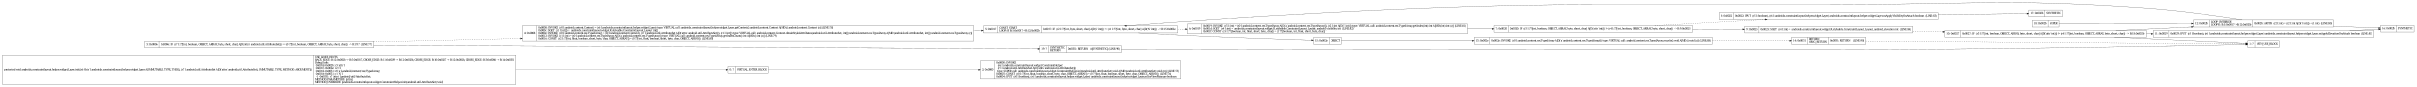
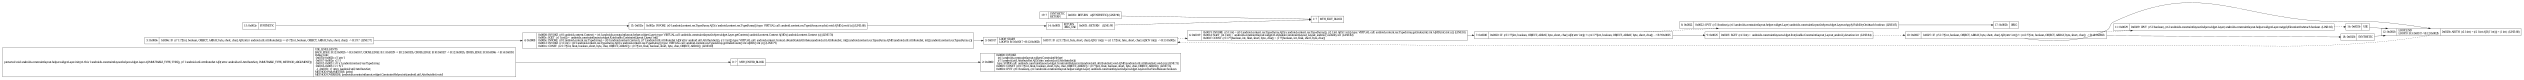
edge "12: 0x002b" -> "5: 0x0017": style solid -> dashed
node "17: 0x002b": text "SYNTHETIC" -> "ORIG"
node "12: 0x002b": text "LOOP_OVERRIDE" -> "LOOP_END"
node "18: 0x002b": text "SUPER" -> "SYNTHETIC"
edge "12: 0x002b" -> "16: 0x002b": reversed
node "5: 0x0017": text "CONST_START" -> "LOOP_START"
node "16: 0x002b": text "SYNTHETIC" -> "USE"
edge "11: 0x0029" -> "16: 0x002b": style solid -> dashed
edge "10: 0x0027" -> "11: 0x0029": style solid -> dashed
edge "5: 0x0017" -> "15: 0x002e": removed
edge "3: 0x0006" -> "4: 0x0008": style dashed -> solid
edge "10: 0x0027" -> "1: ?": now "10: 0x0027" -> "18: 0x002b"
node "15: 0x002e": text "OBJECT" -> "SYNTHETIC"
edge "13: 0x002e" -> "14: 0x0031": style dashed -> solid
node "14: 0x0031": text "ORIG_RETURN" -> "ORIG_USE"
edge "14: 0x0031" -> "1: ?": style dashed -> solid
node "1: ?": text "MTH_USE_BLOCK" -> "MTH_EXIT_BLOCK"
edge "3: 0x0006" -> "19: ?": removed
node "0: ?": text "VIRTUAL_ENTER_BLOCK" -> "MTH_ENTER_BLOCK"
